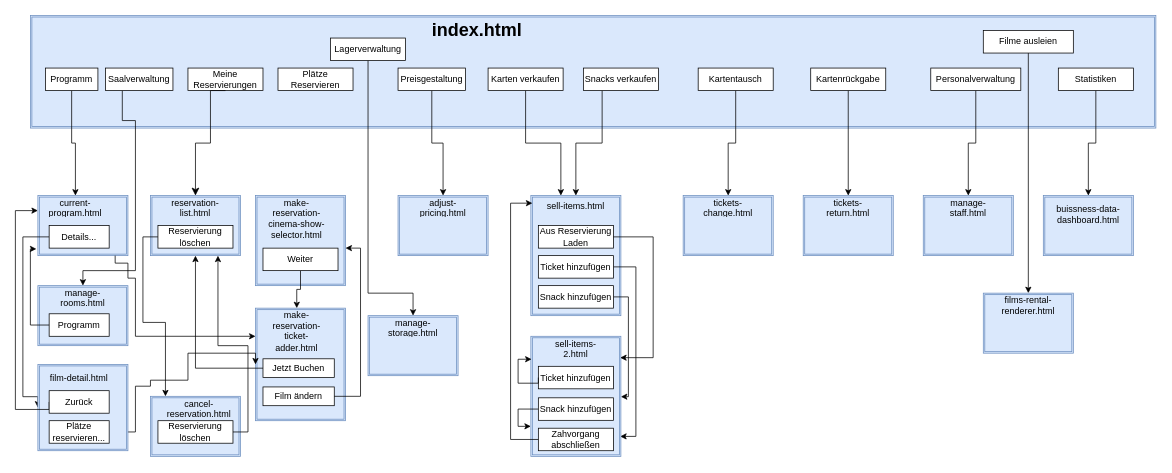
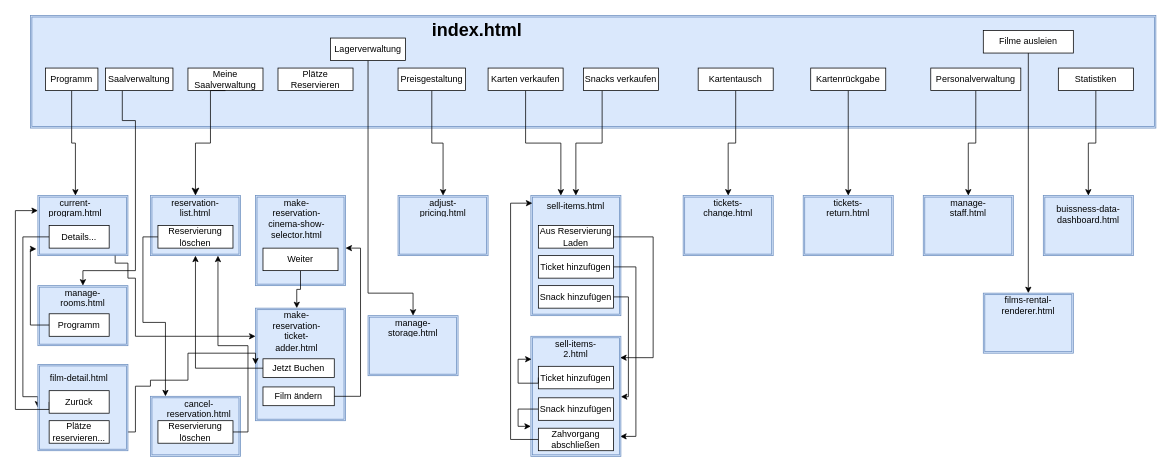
node "Meine Reservierungen": label "Meine Reservierungen" -> "Meine Saalverwaltung"
